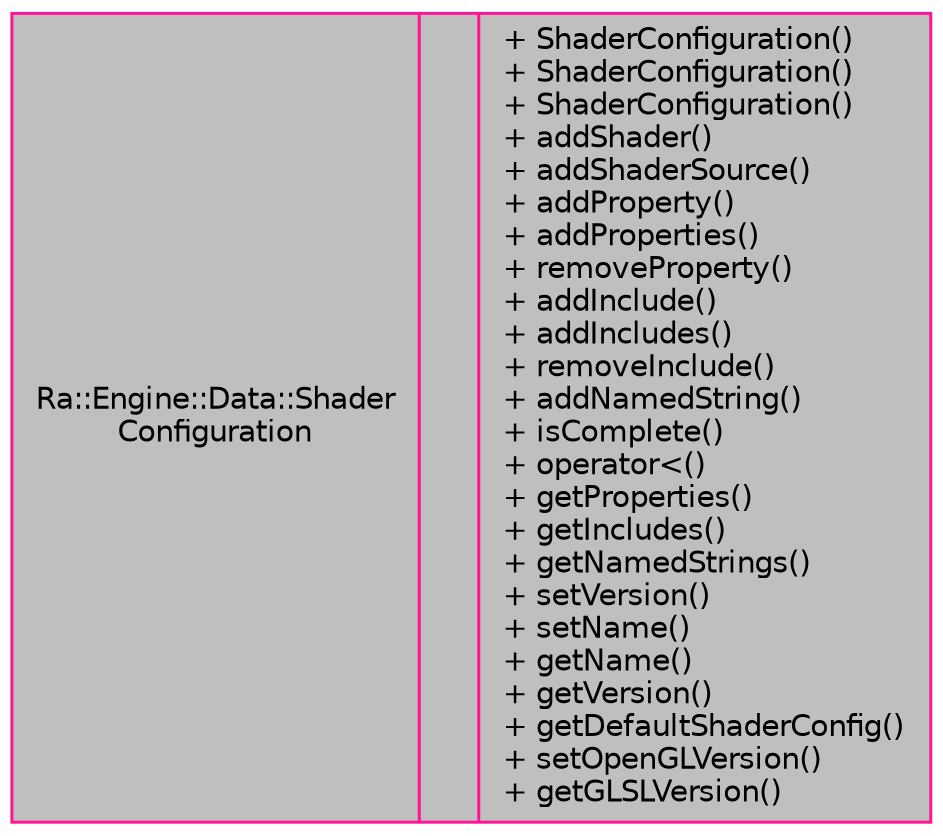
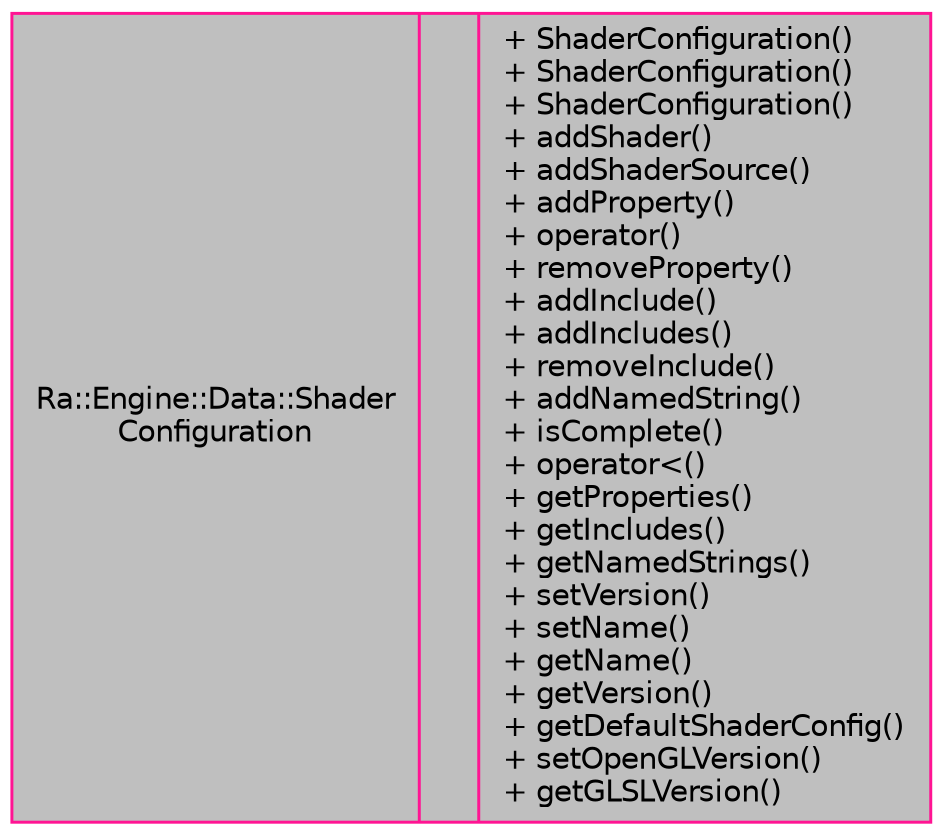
node "Ra::Engine::Data::Shader": text "+ addProperties()" -> "+ operator()"
